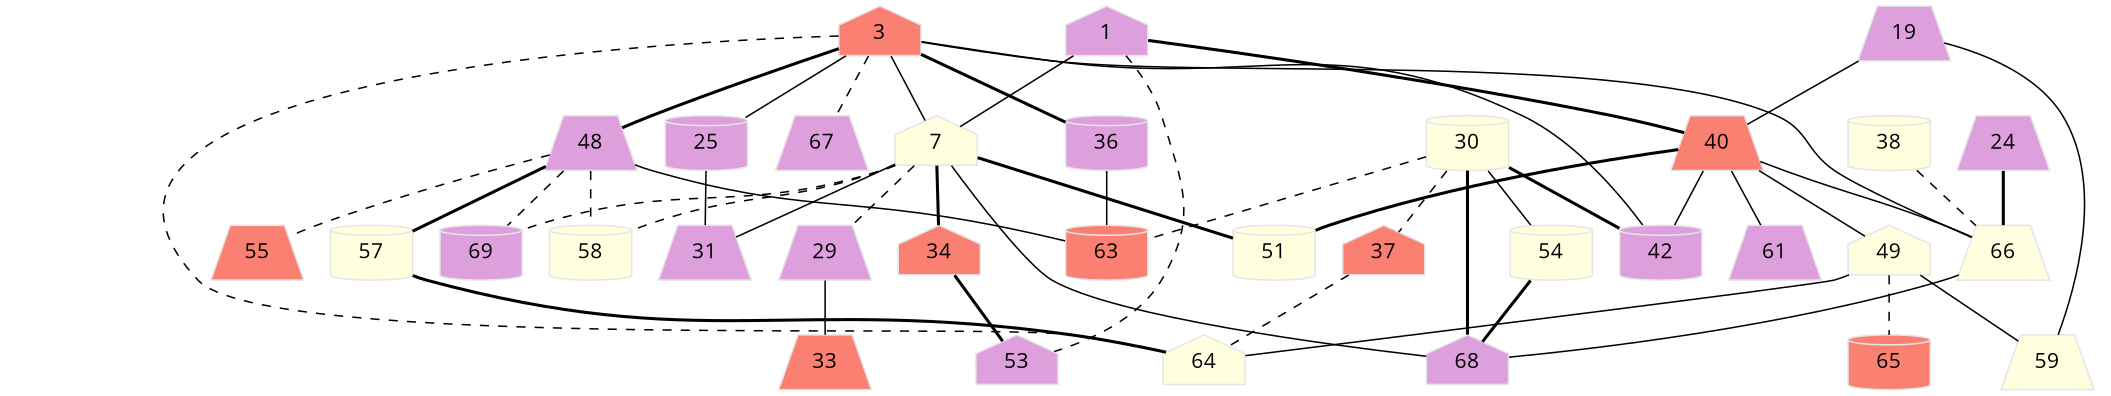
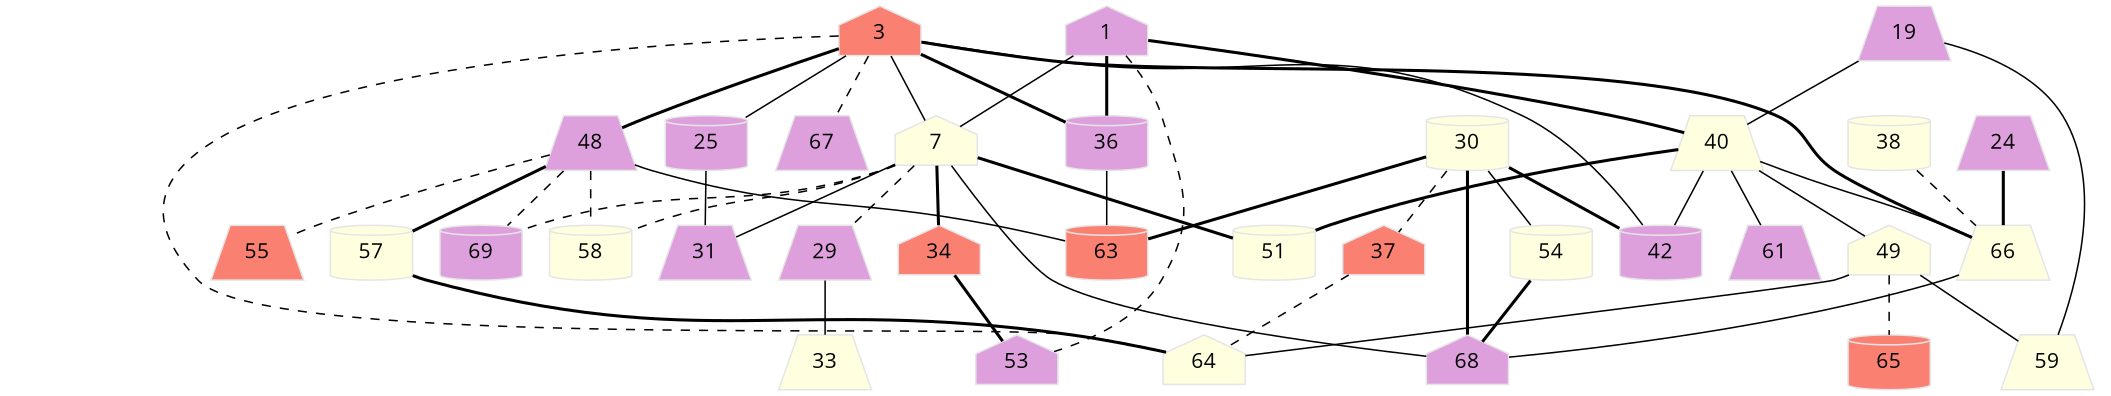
edge "3" -- "66": style solid -> bold
edge "1" -- "36": added
node "40": fillcolor salmon -> lightyellow
edge "30" -- "63": style dashed -> bold
node "33": fillcolor salmon -> lightyellow
